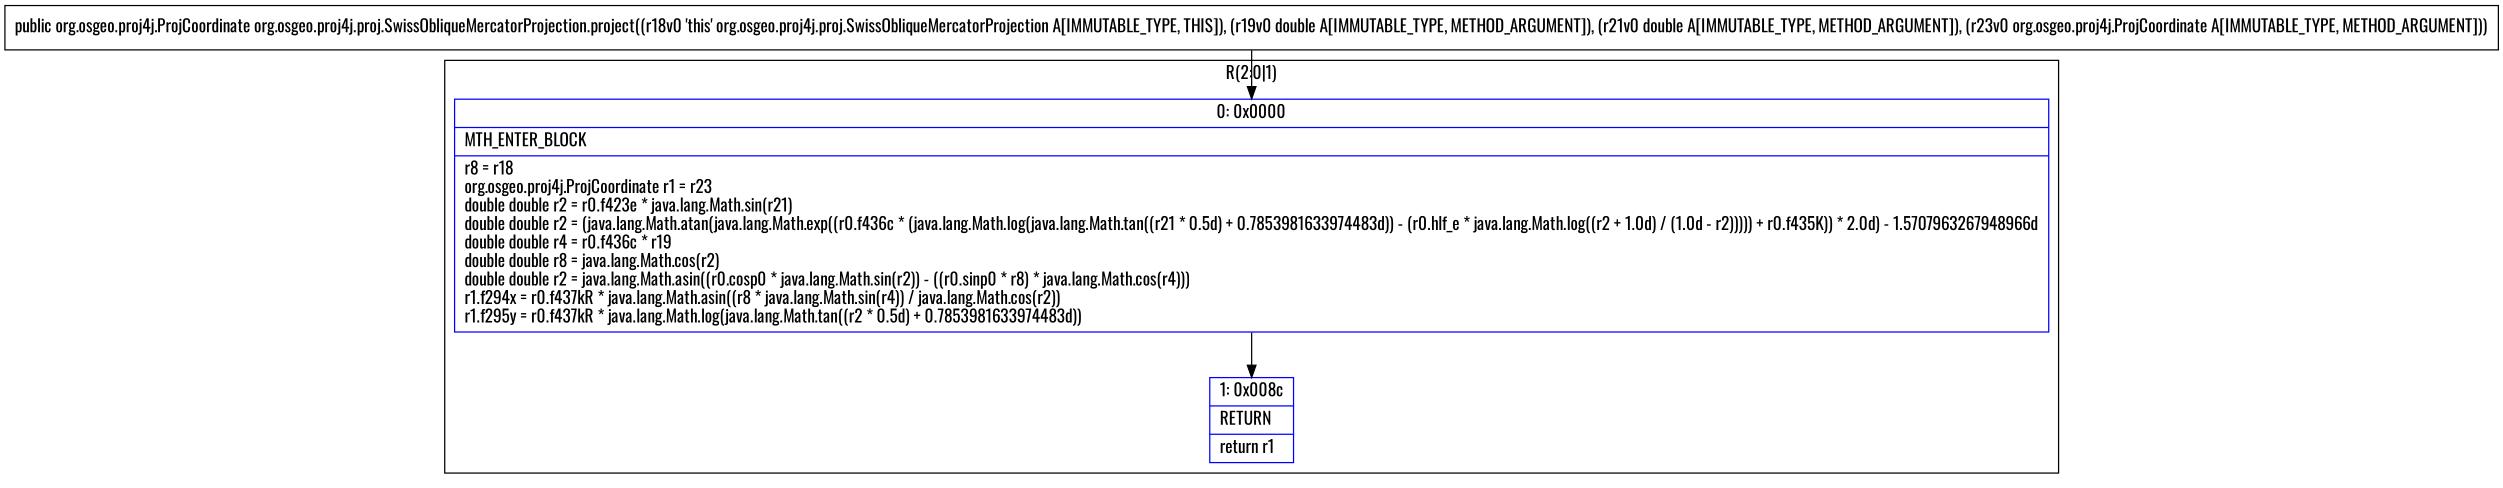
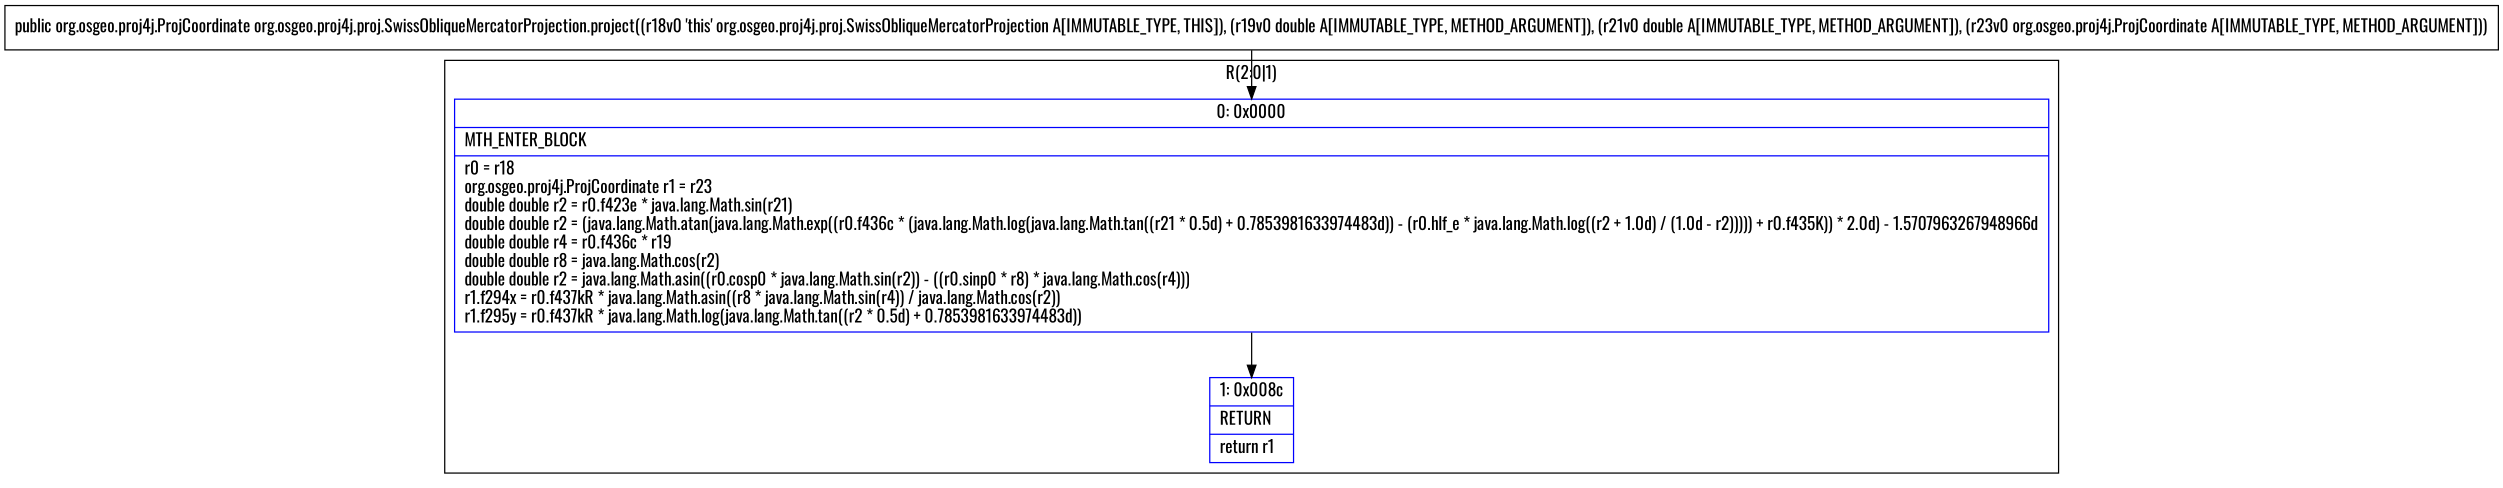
node "0: 0x0000": text "r8 = r18" -> "r0 = r18"
